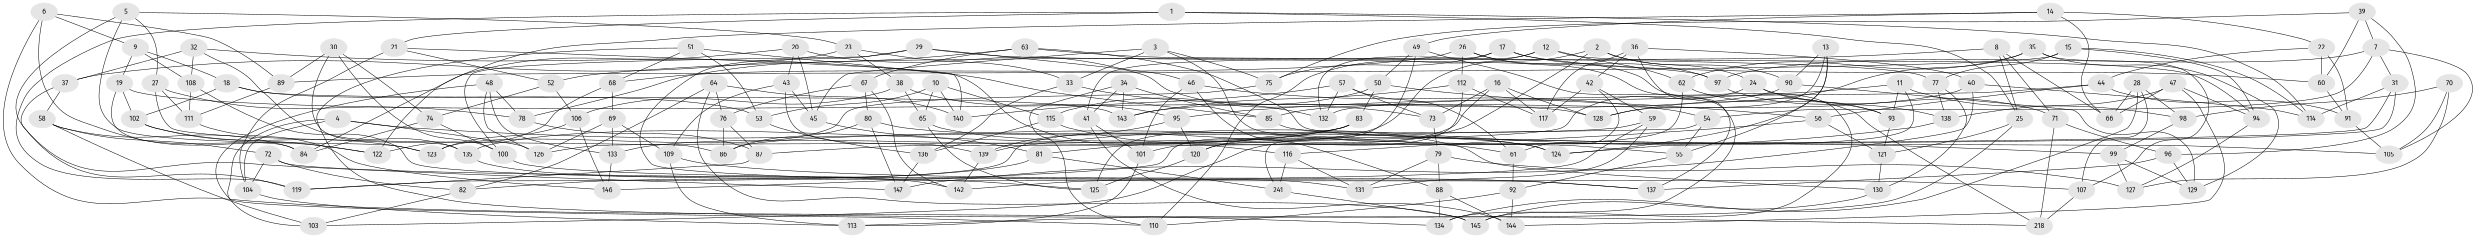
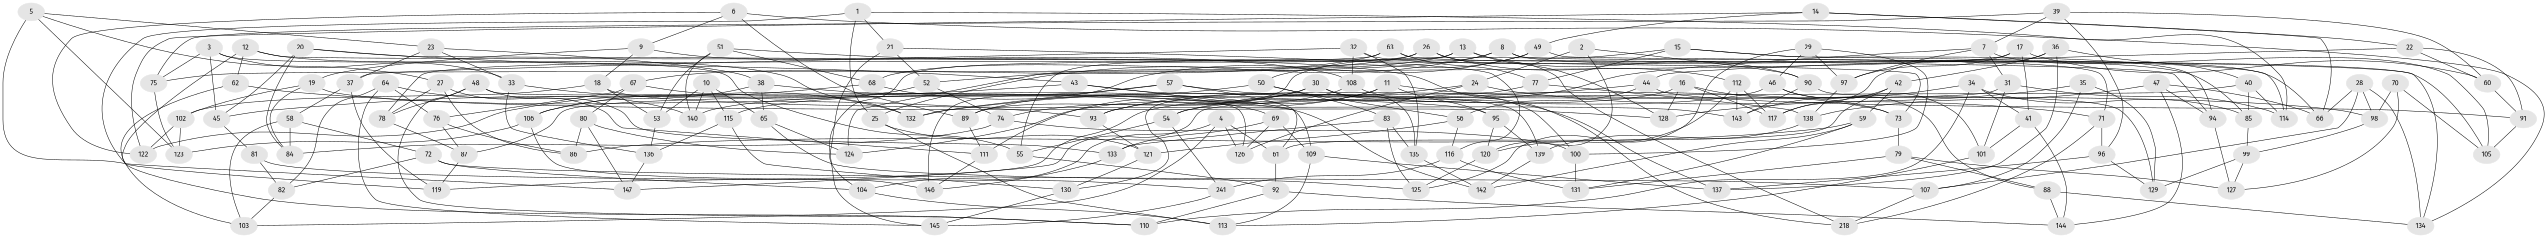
edge "35" -- "62": removed
edge "2" -- "81": removed
